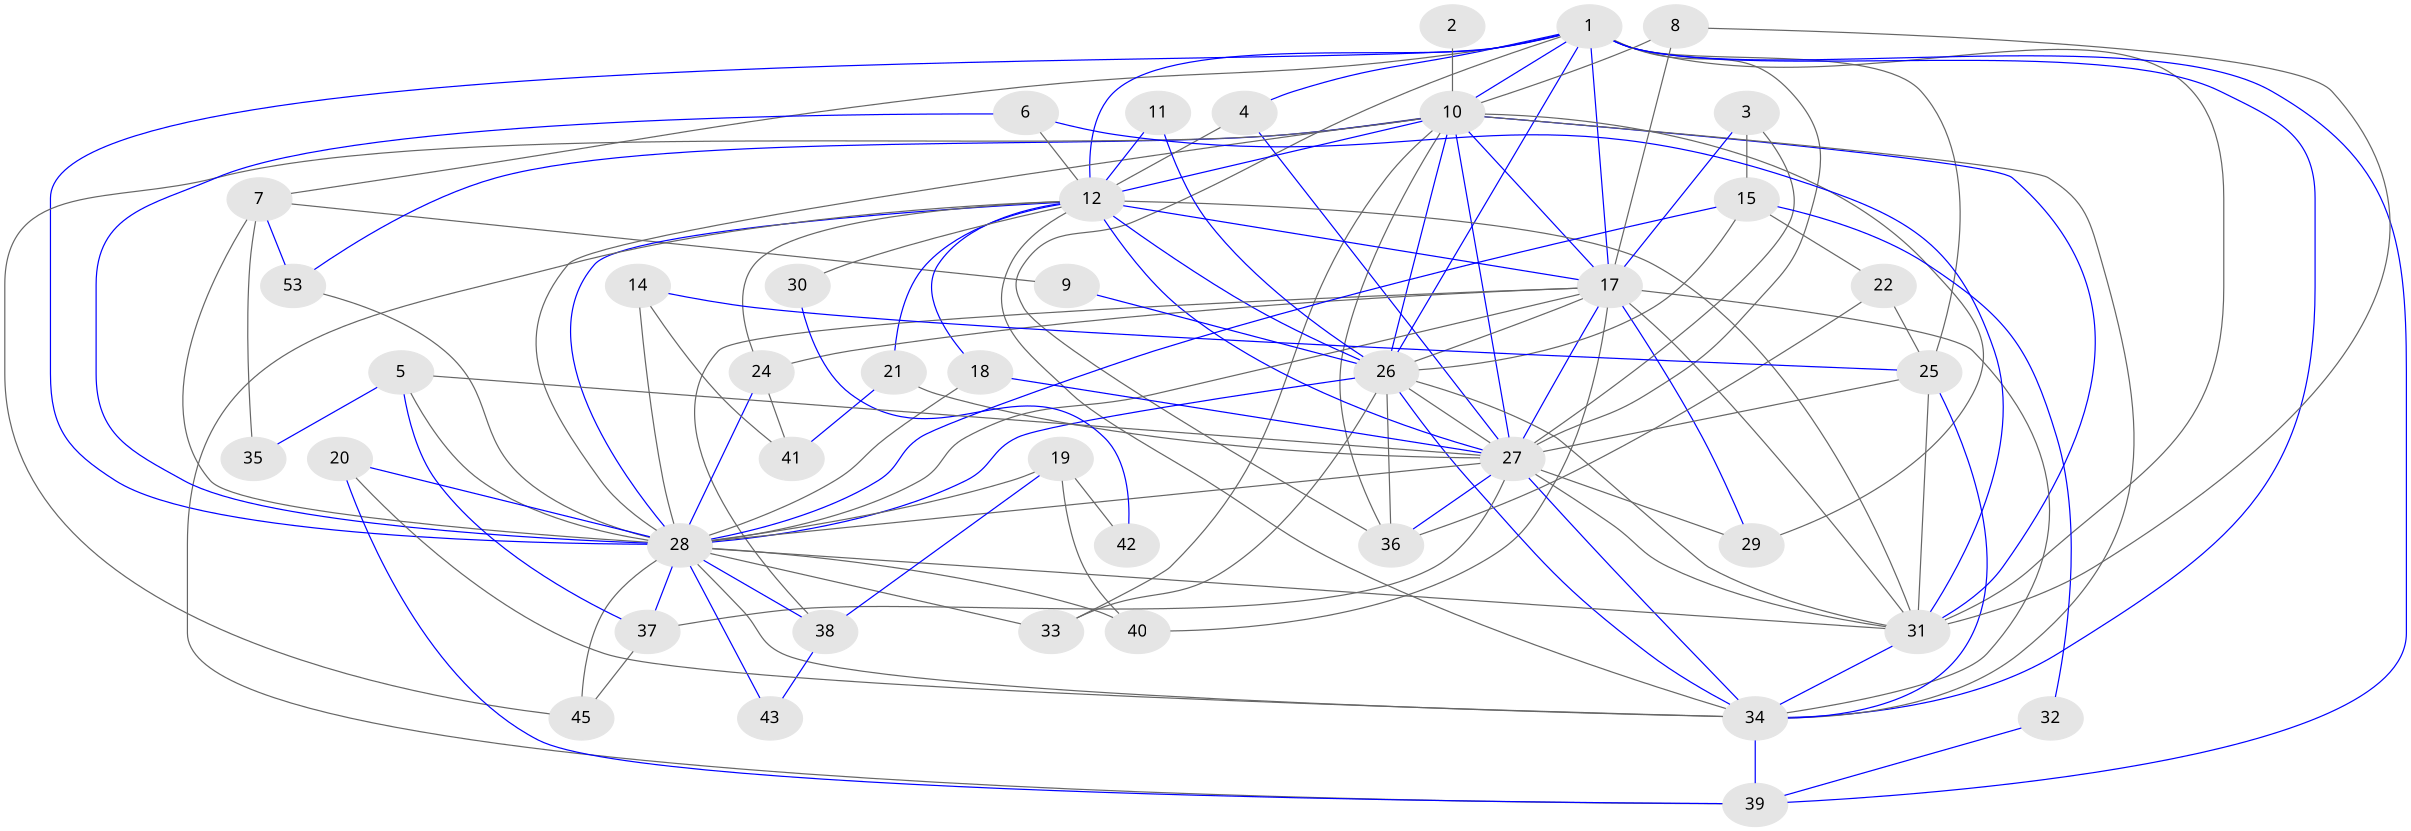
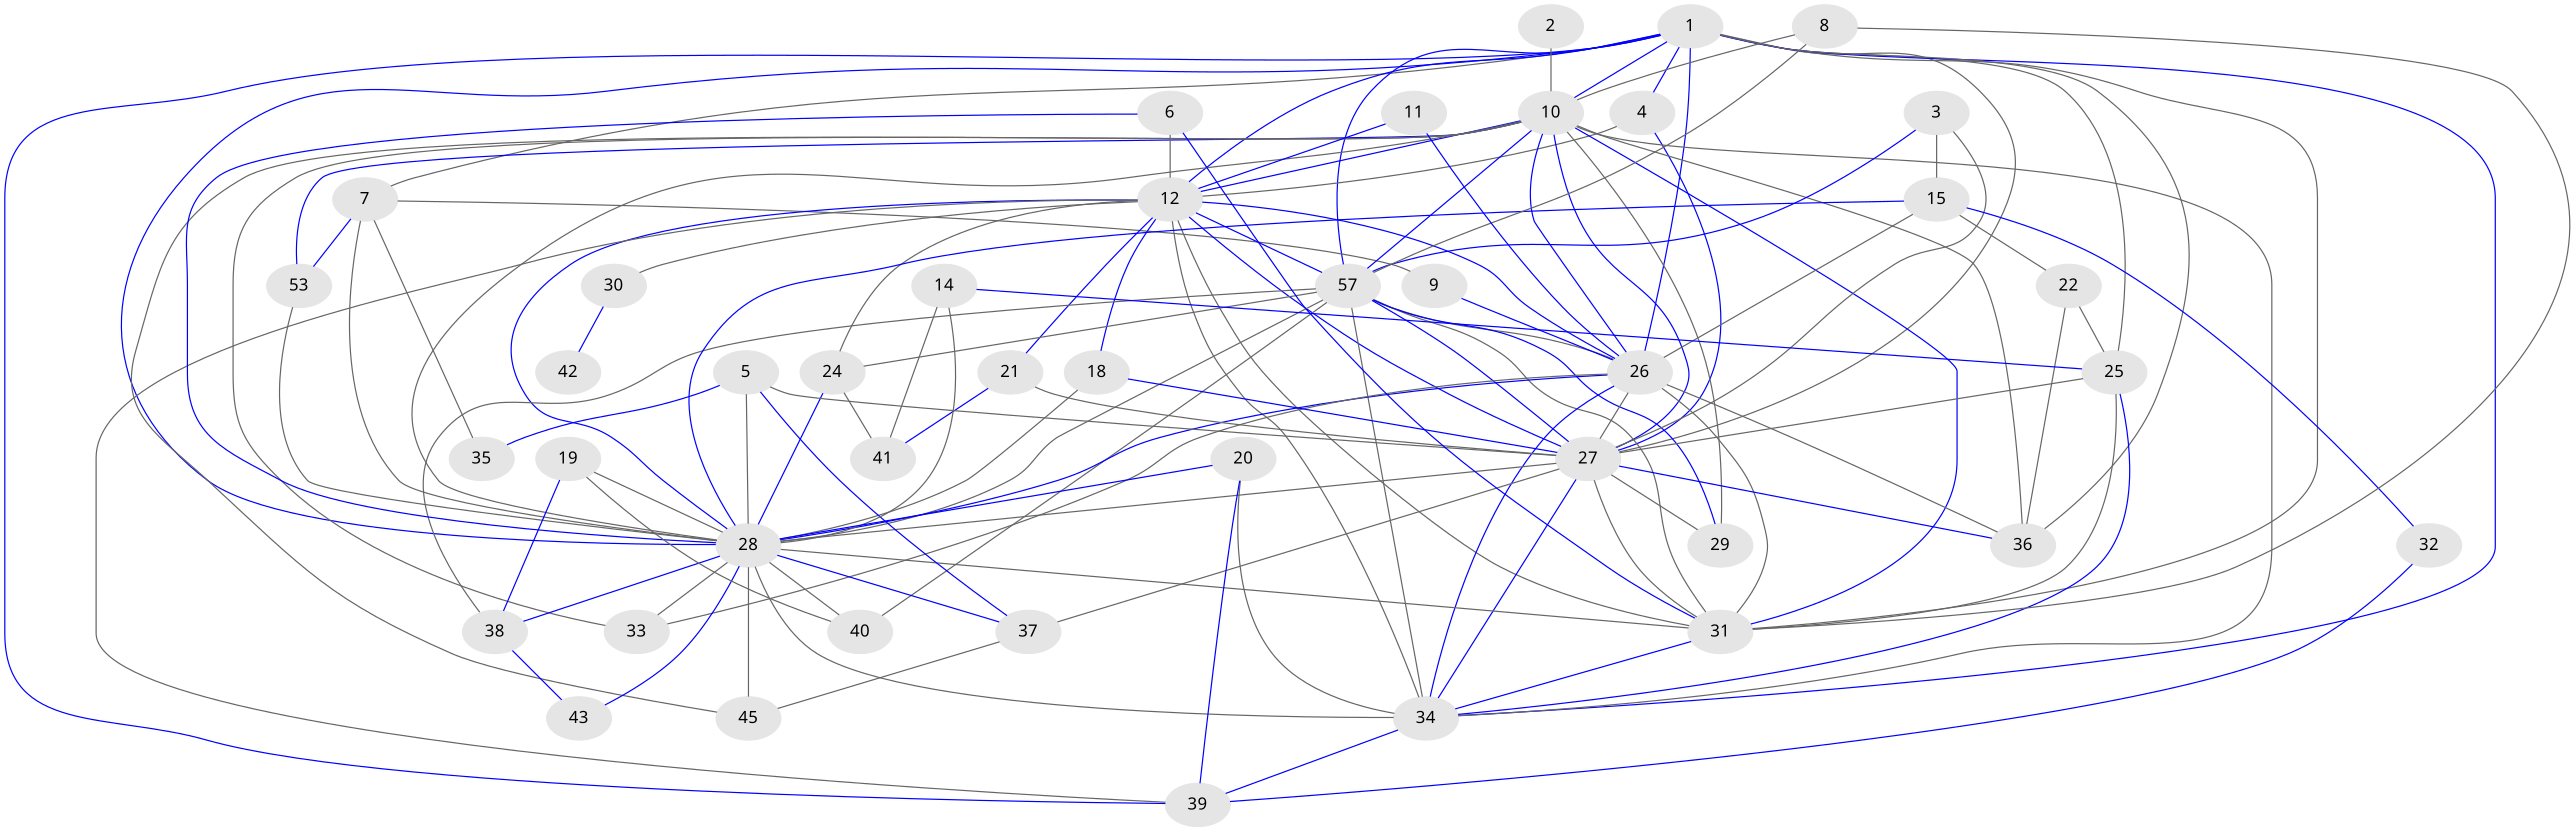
node "17": label "17" -> "57"
edge "19" -- "42": removed
